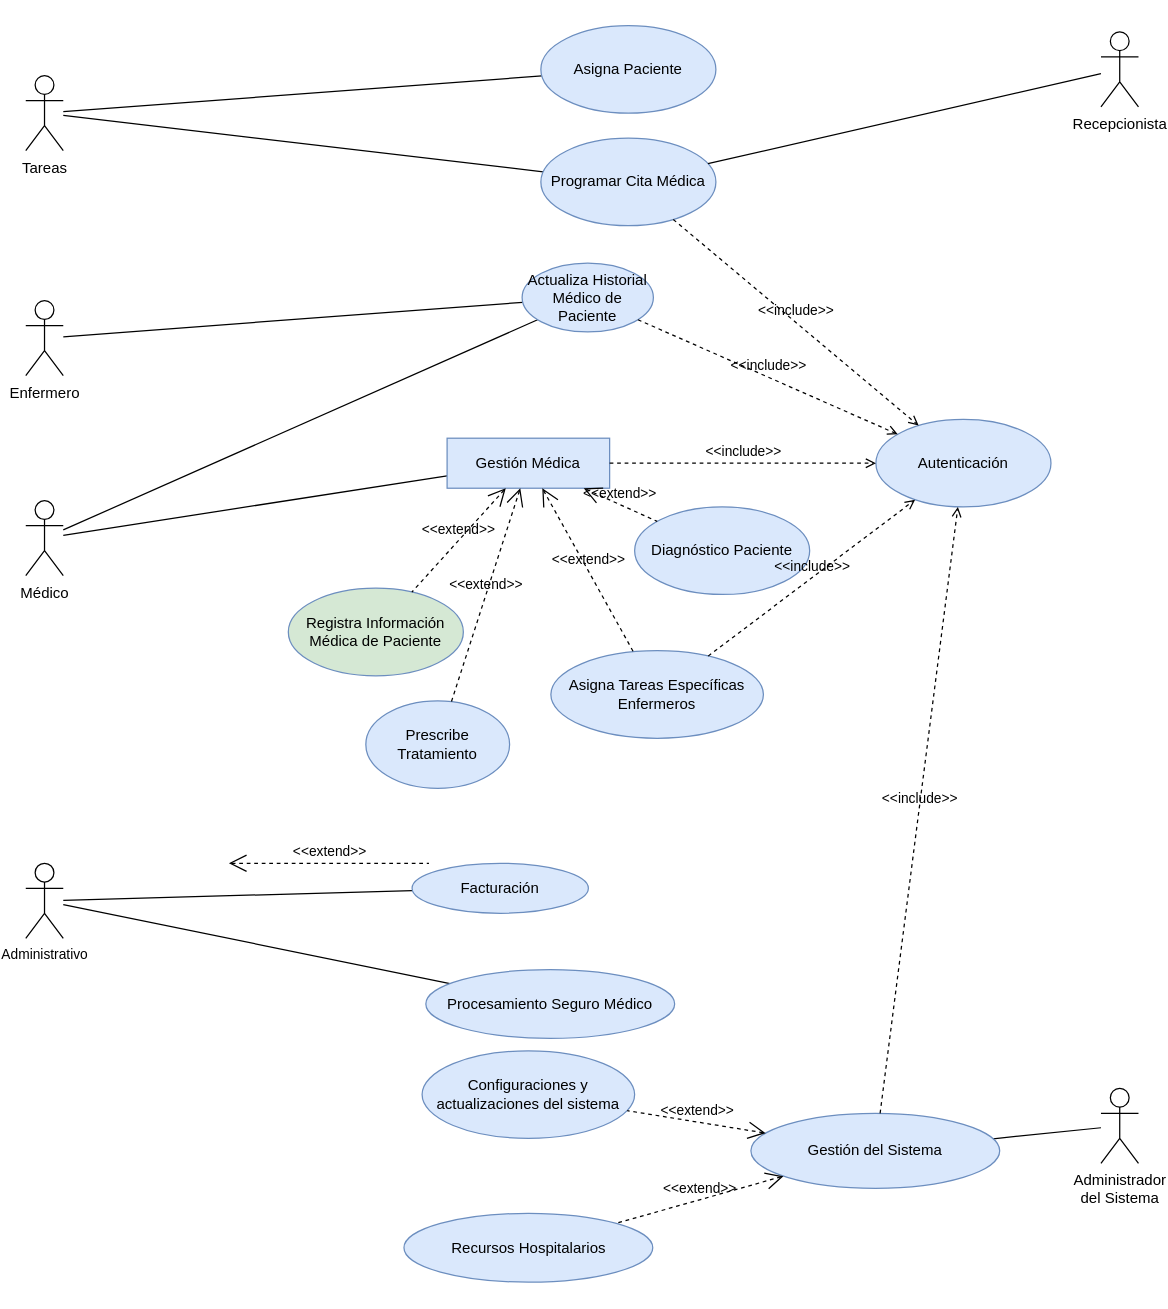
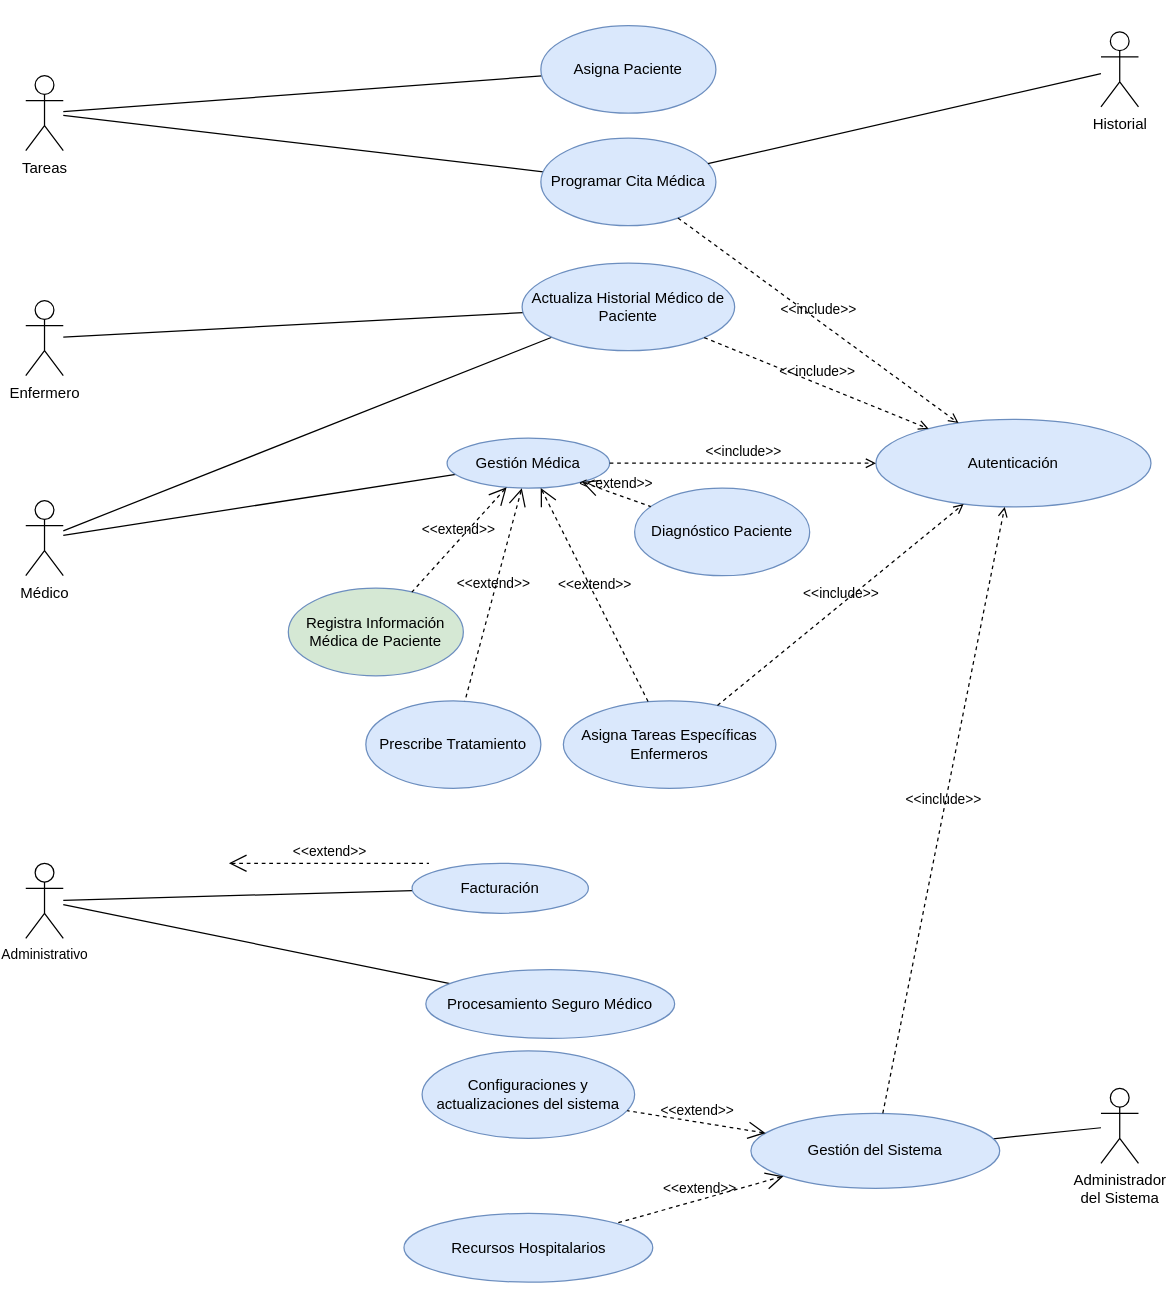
node "Recepcionista": label "Recepcionista" -> "Historial"
node "Actualiza Historial Médico de Paciente": size 131x69 -> 213x88
node "Gestión Médica": shape rectangle -> ellipse
node "Autenticación": size 175x88 -> 275x88
node "Diagnóstico Paciente": moved (722, 551) -> (722, 532)
node "Asigna Tareas Específicas Enfermeros": moved (657, 694) -> (669, 744)
node "Prescribe Tratamiento": size 144x88 -> 175x88
